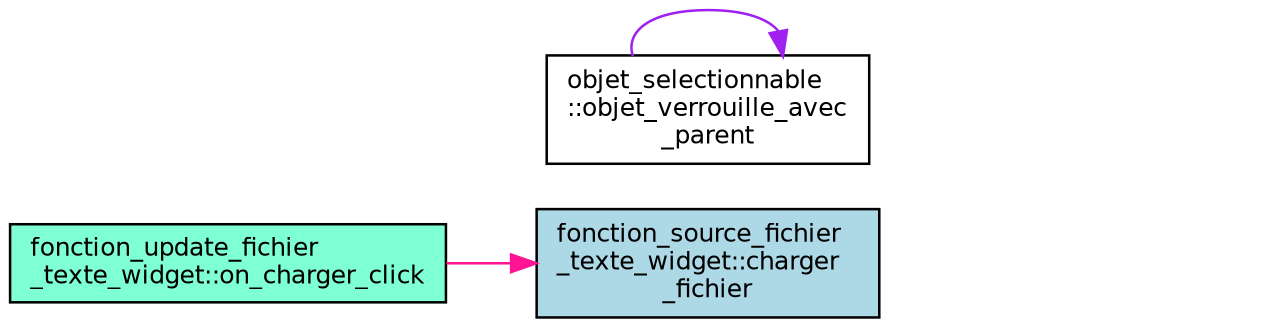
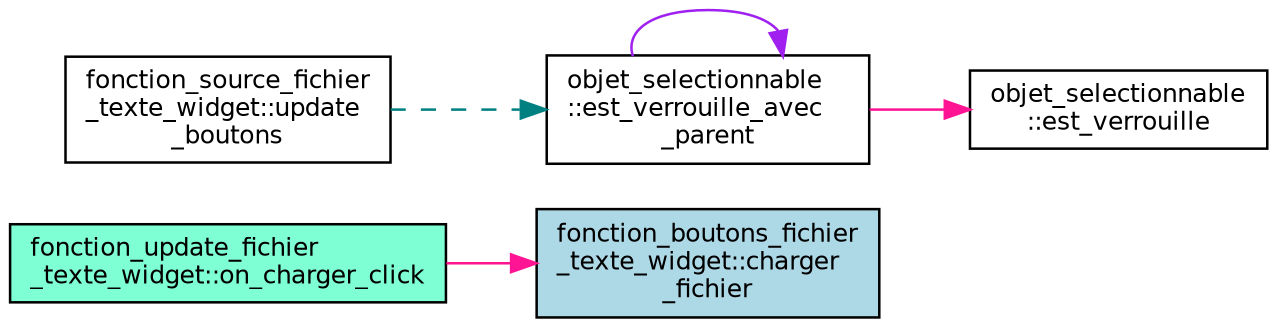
node "fonction_source_fichier _texte_widget::update _boutons": added
node "objet_selectionnable ::objet_verrouille_avec _parent": label "objet_selectionnable ::objet_verrouille_avec _parent" -> "objet_selectionnable ::est_verrouille_avec _parent"
node "objet_selectionnable ::est_verrouille": added
node "fonction_source_fichier _texte_widget::charger _fichier": label "fonction_source_fichier _texte_widget::charger _fichier" -> "fonction_boutons_fichier _texte_widget::charger _fichier"
